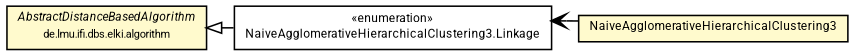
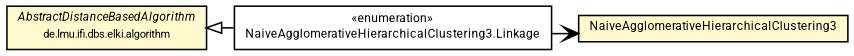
edge "NaiveAgglomerativeHierarchicalClustering3" -> "NaiveAgglomerativeHierarchicalClustering3.Linkage": reversed
